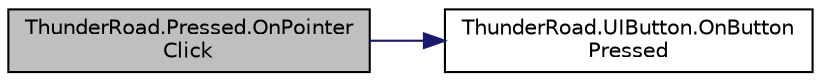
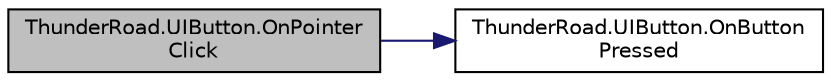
node "ThunderRoad.Pressed.OnPointer Click": label "ThunderRoad.Pressed.OnPointer Click" -> "ThunderRoad.UIButton.OnPointer Click"
